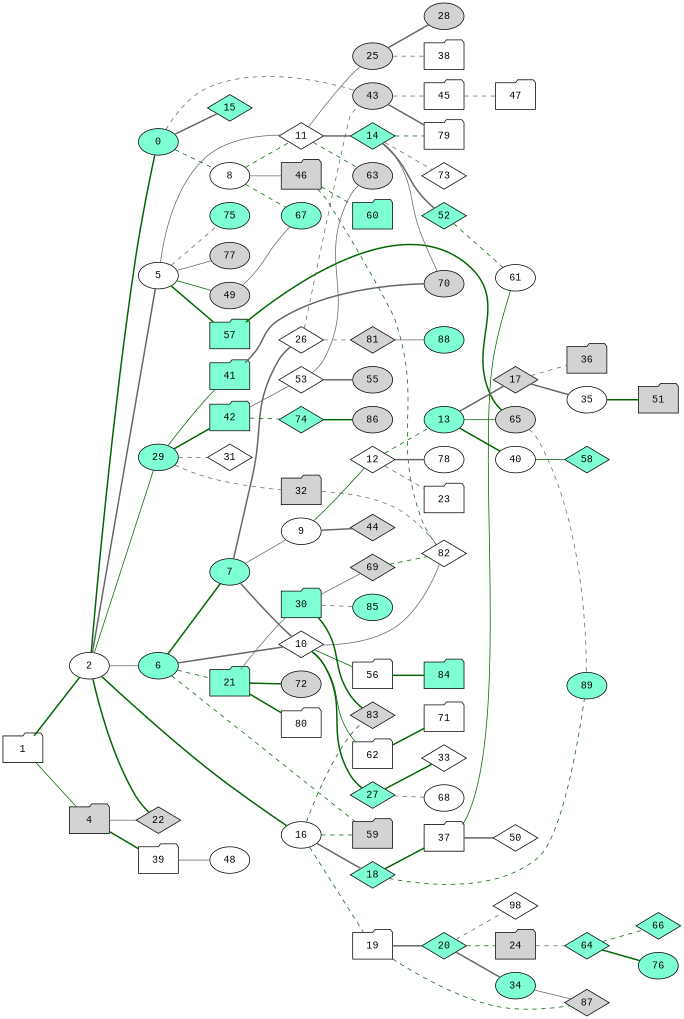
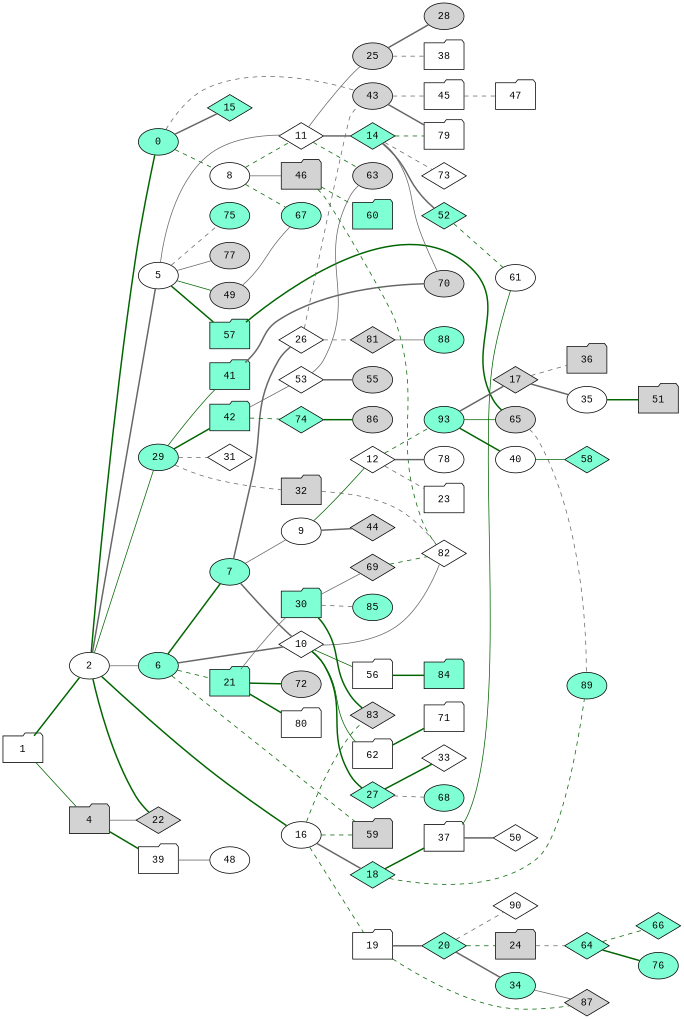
node "13": label "13" -> "93"
node "68": fillcolor white -> aquamarine
node "98": label "98" -> "90"
